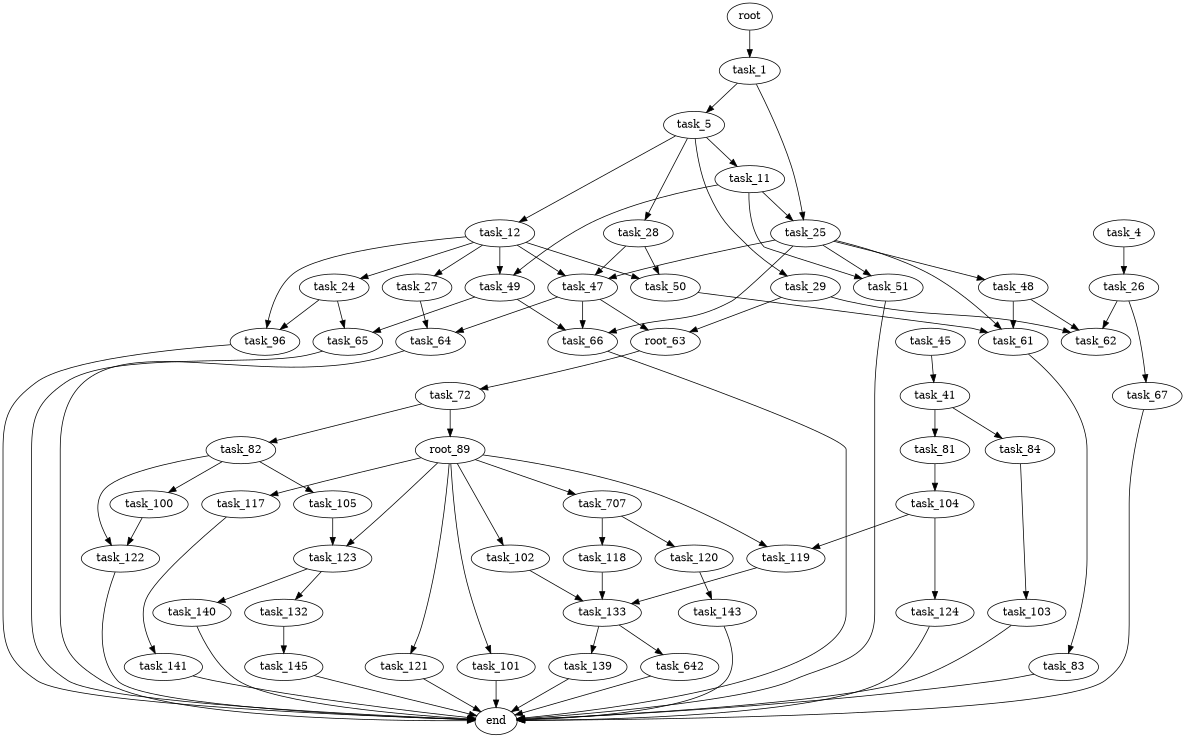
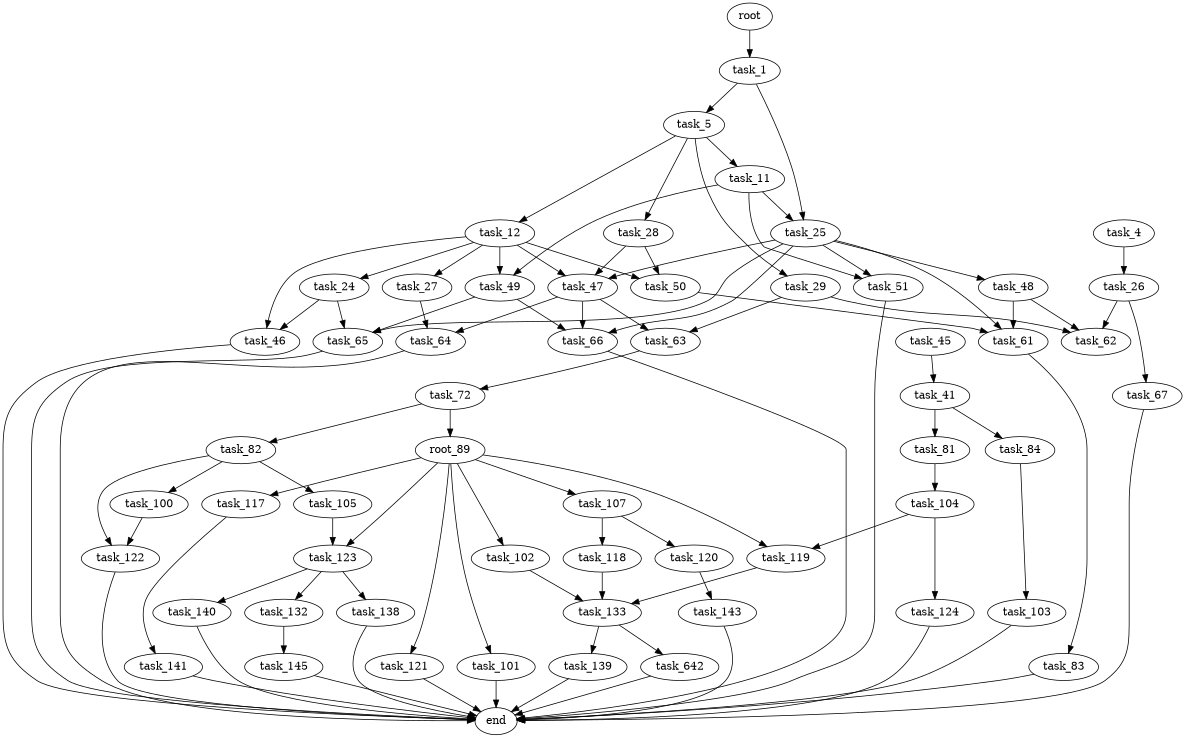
edge "task_25" -> "task_65": added
node "task_96": label "task_96" -> "task_46"
node "root_63": label "root_63" -> "task_63"
node "task_707": label "task_707" -> "task_107"
node "task_138": added
